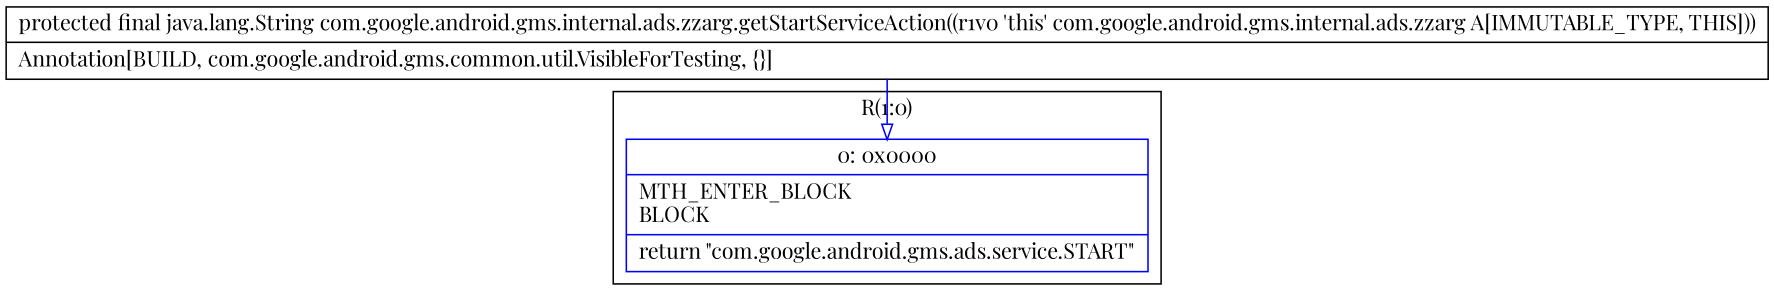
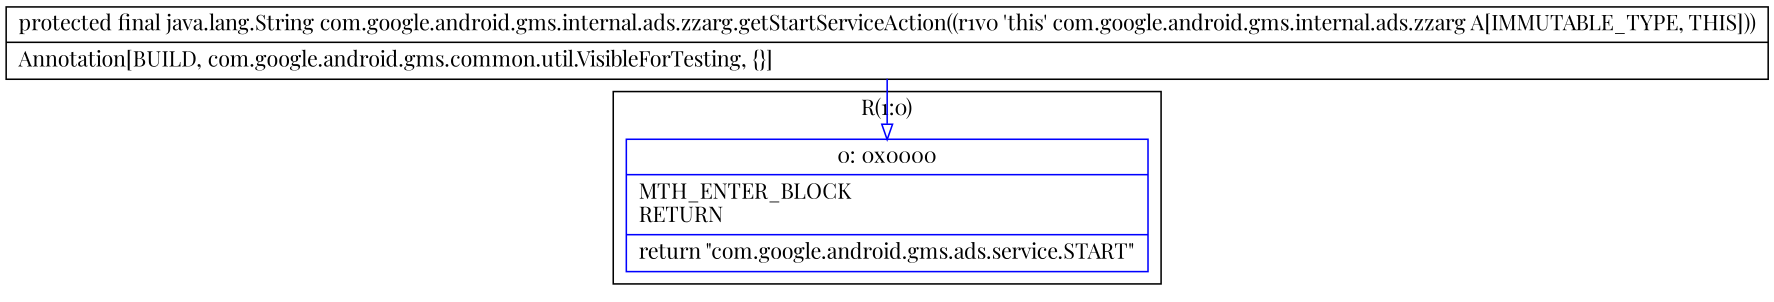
node "0: 0x0000": text "BLOCK" -> "RETURN"
